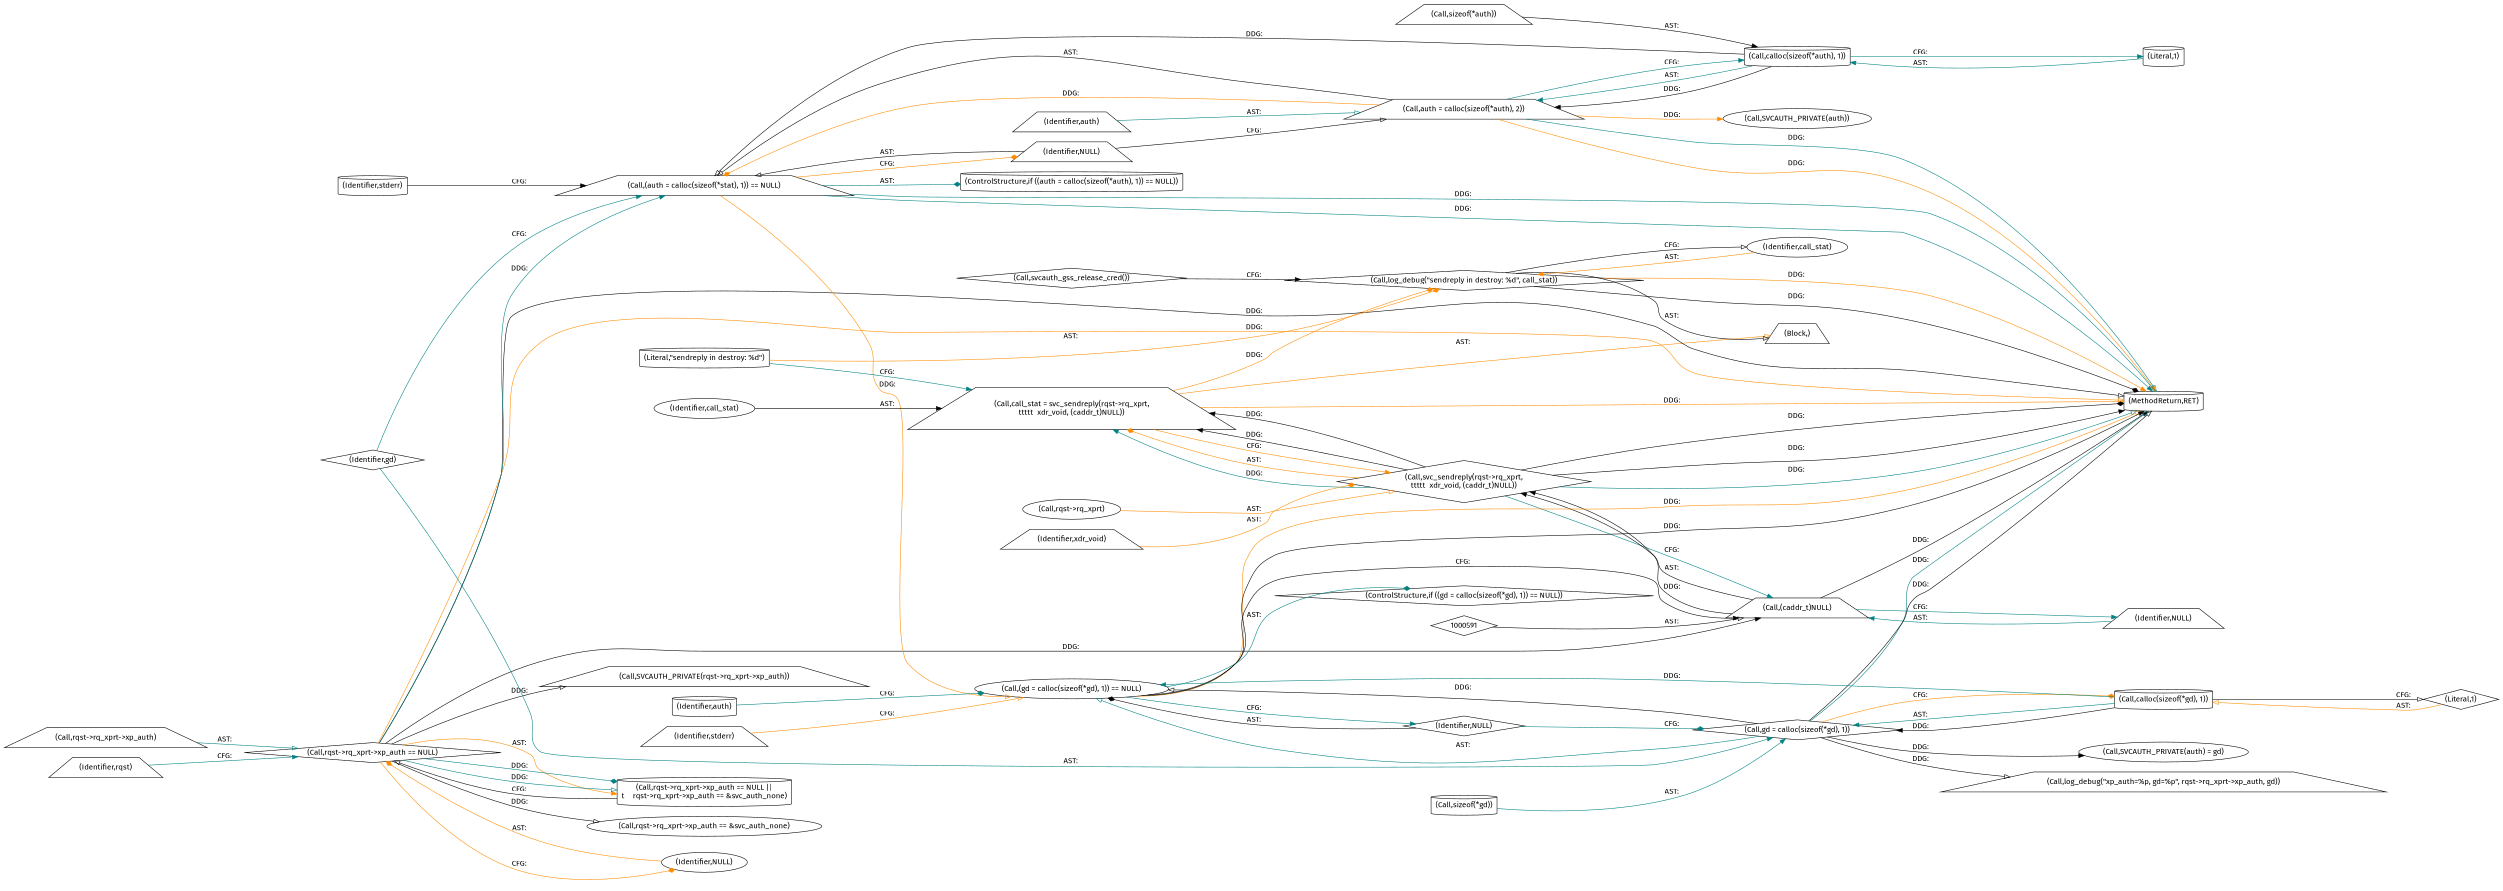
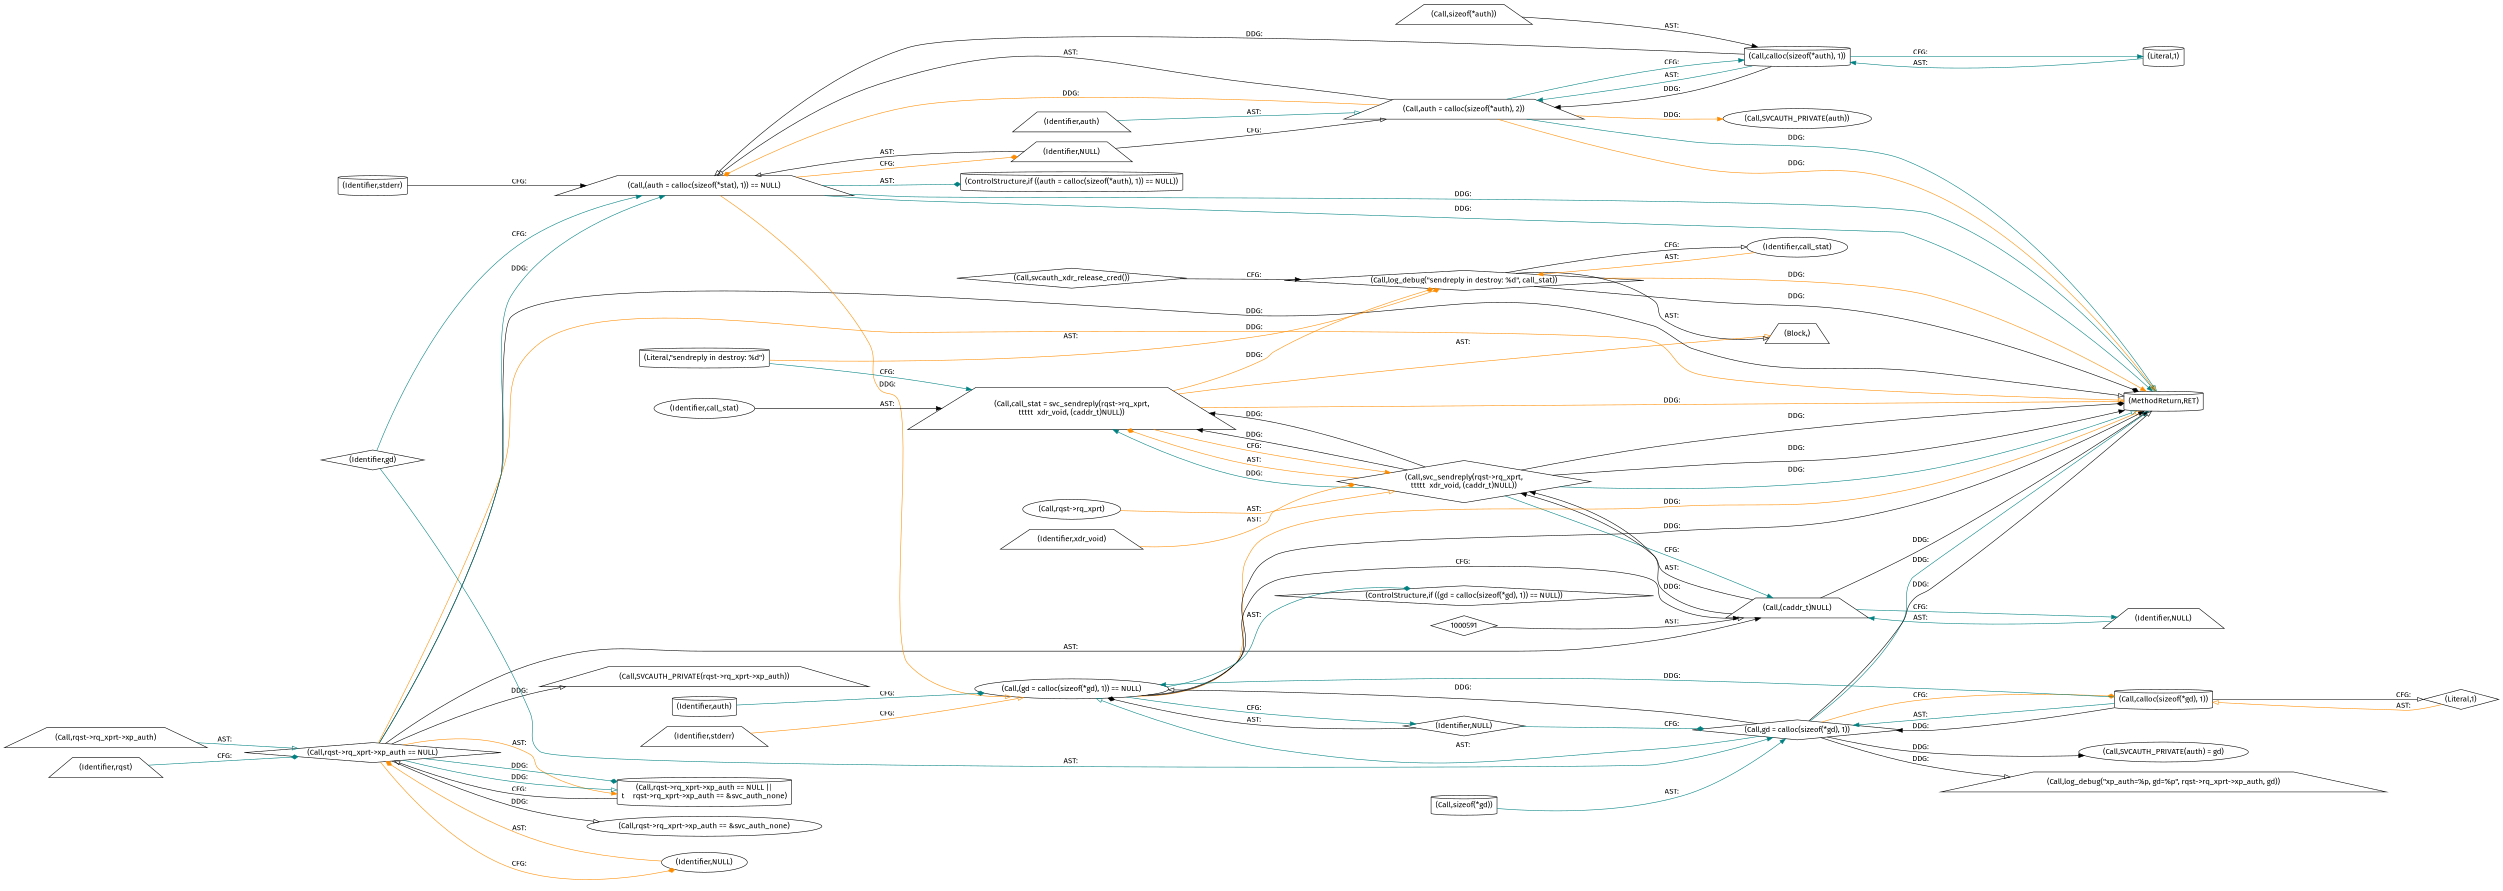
node "(Call,svcauth_gss_release_cred())": label "(Call,svcauth_gss_release_cred())" -> "(Call,svcauth_xdr_release_cred())"
edge "(Call,rqst->rq_xprt->xp_auth == NULL)" -> "(Call,(caddr_t)NULL)": label "DDG: " -> "AST: "
edge "(Identifier,rqst)" -> "(Call,rqst->rq_xprt->xp_auth == NULL)": arrowhead normal -> diamond
